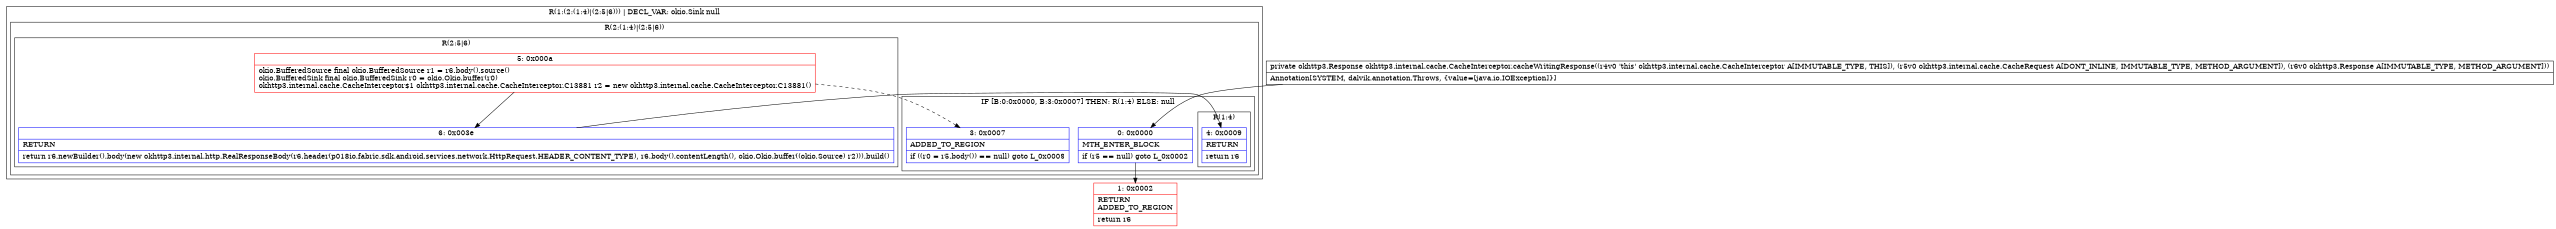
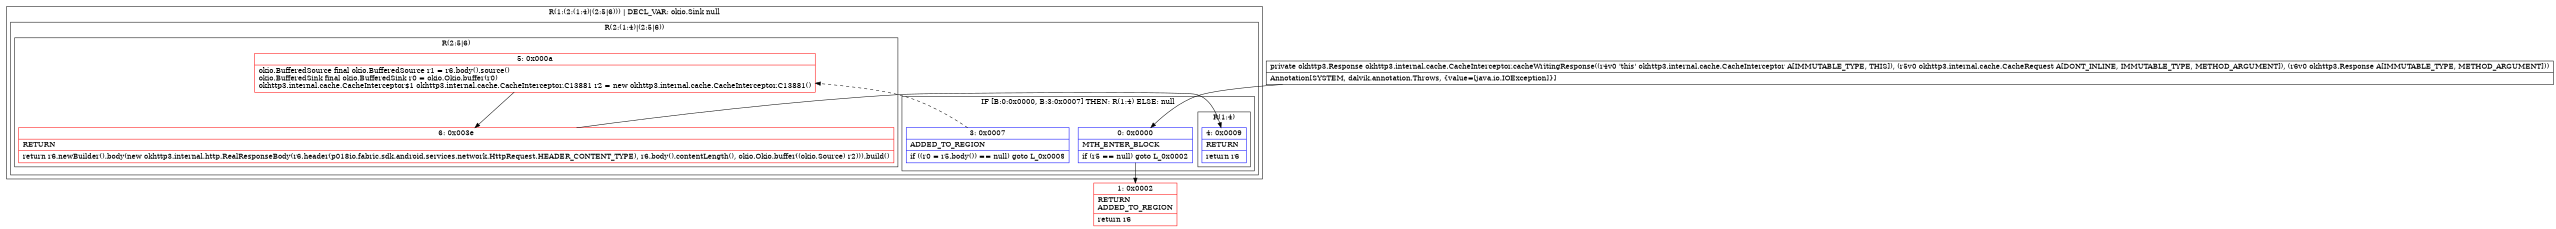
edge "5: 0x000a" -> "3: 0x0007": reversed
node "6: 0x003e": color blue -> red
